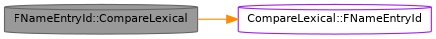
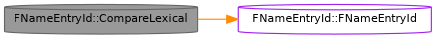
node "CompareLexical::FNameEntryId": label "CompareLexical::FNameEntryId" -> "FNameEntryId::FNameEntryId"
